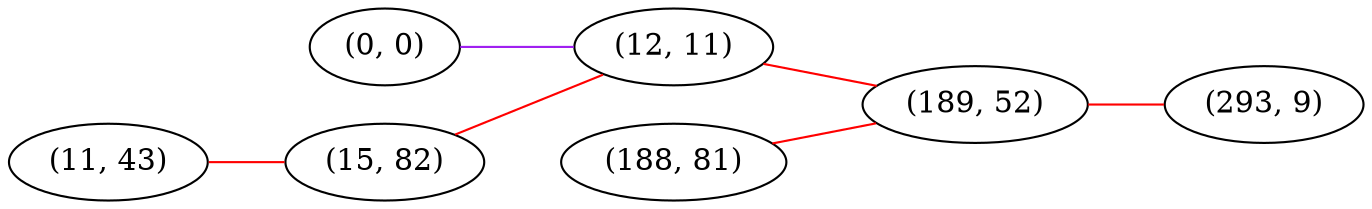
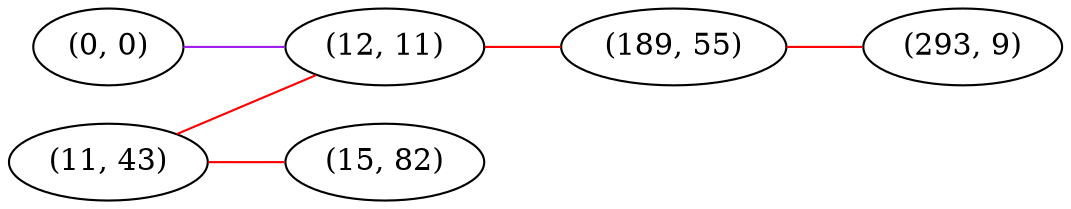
edge "(12, 11)" -- "(15, 82)": now "(12, 11)" -- "(11, 43)"
node "(189, 52)": label "(189, 52)" -> "(189, 55)"
node "(188, 81)": removed
